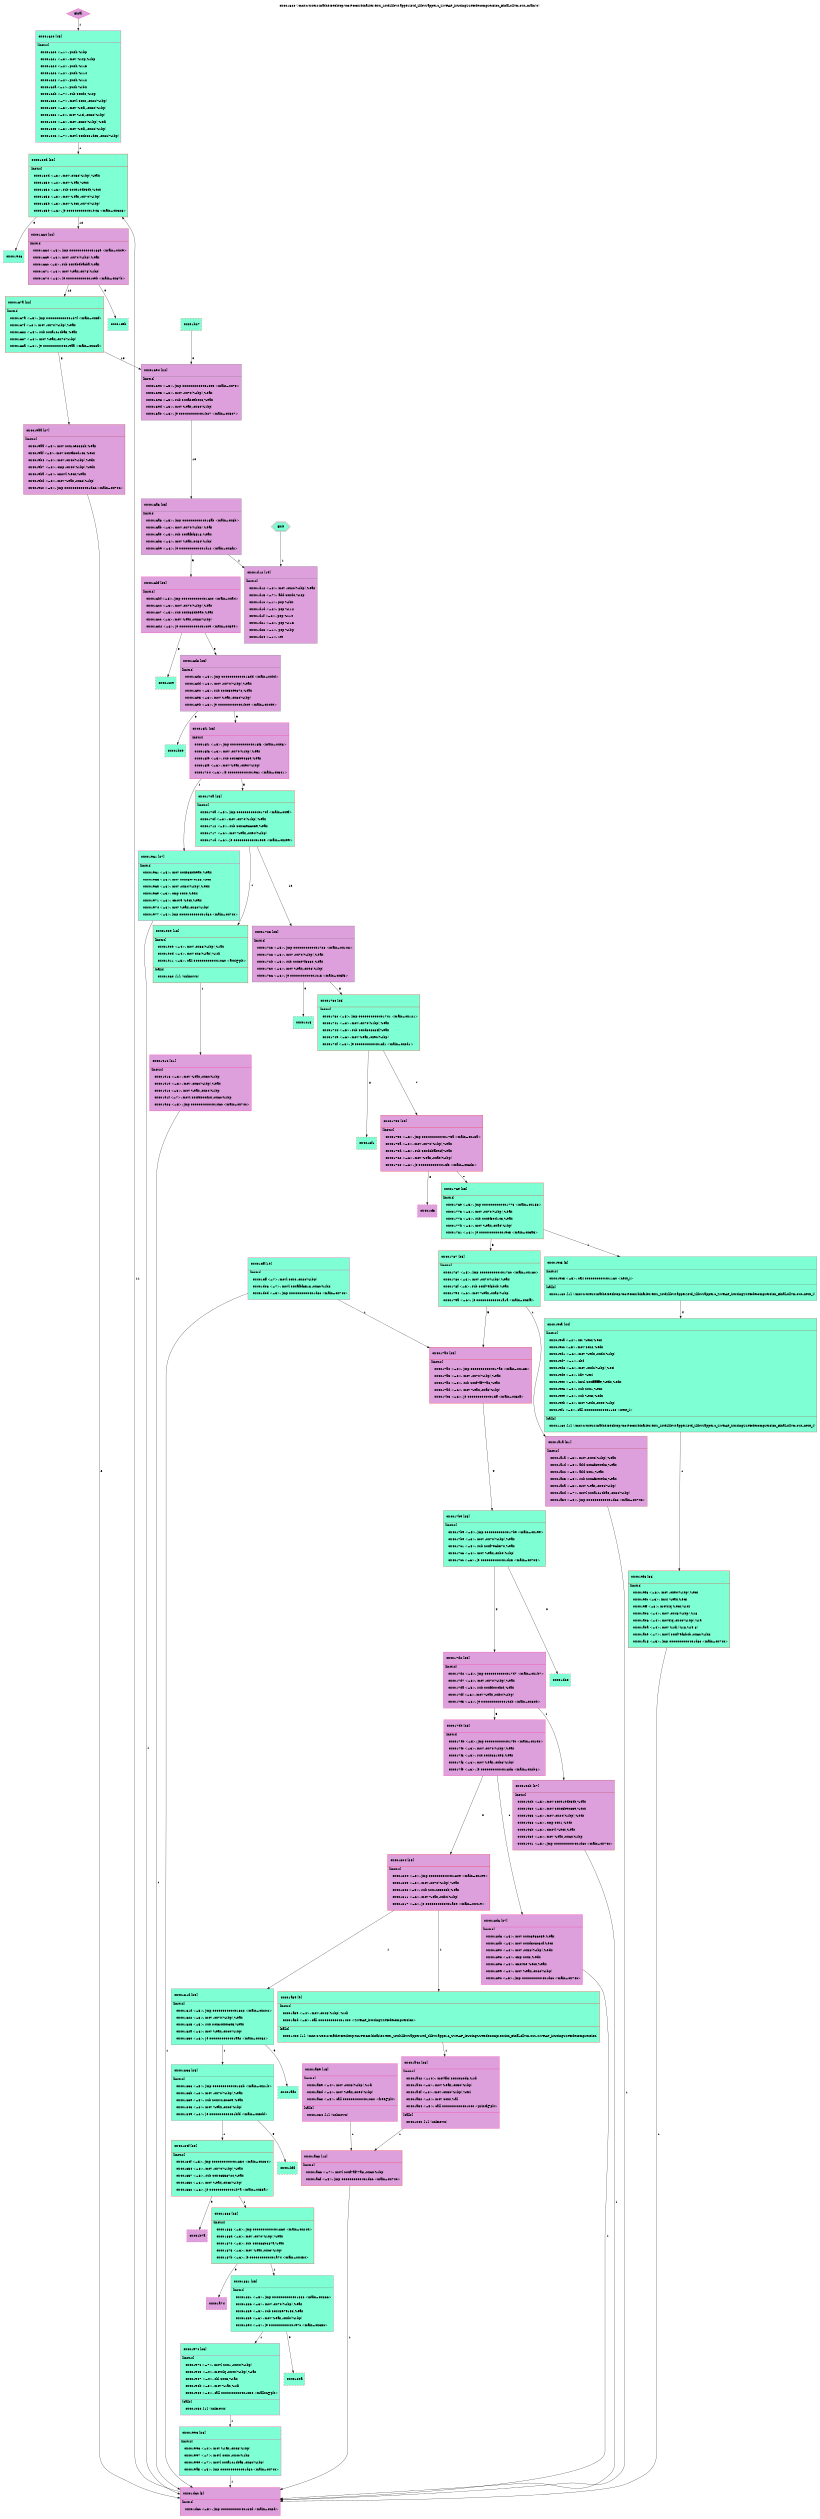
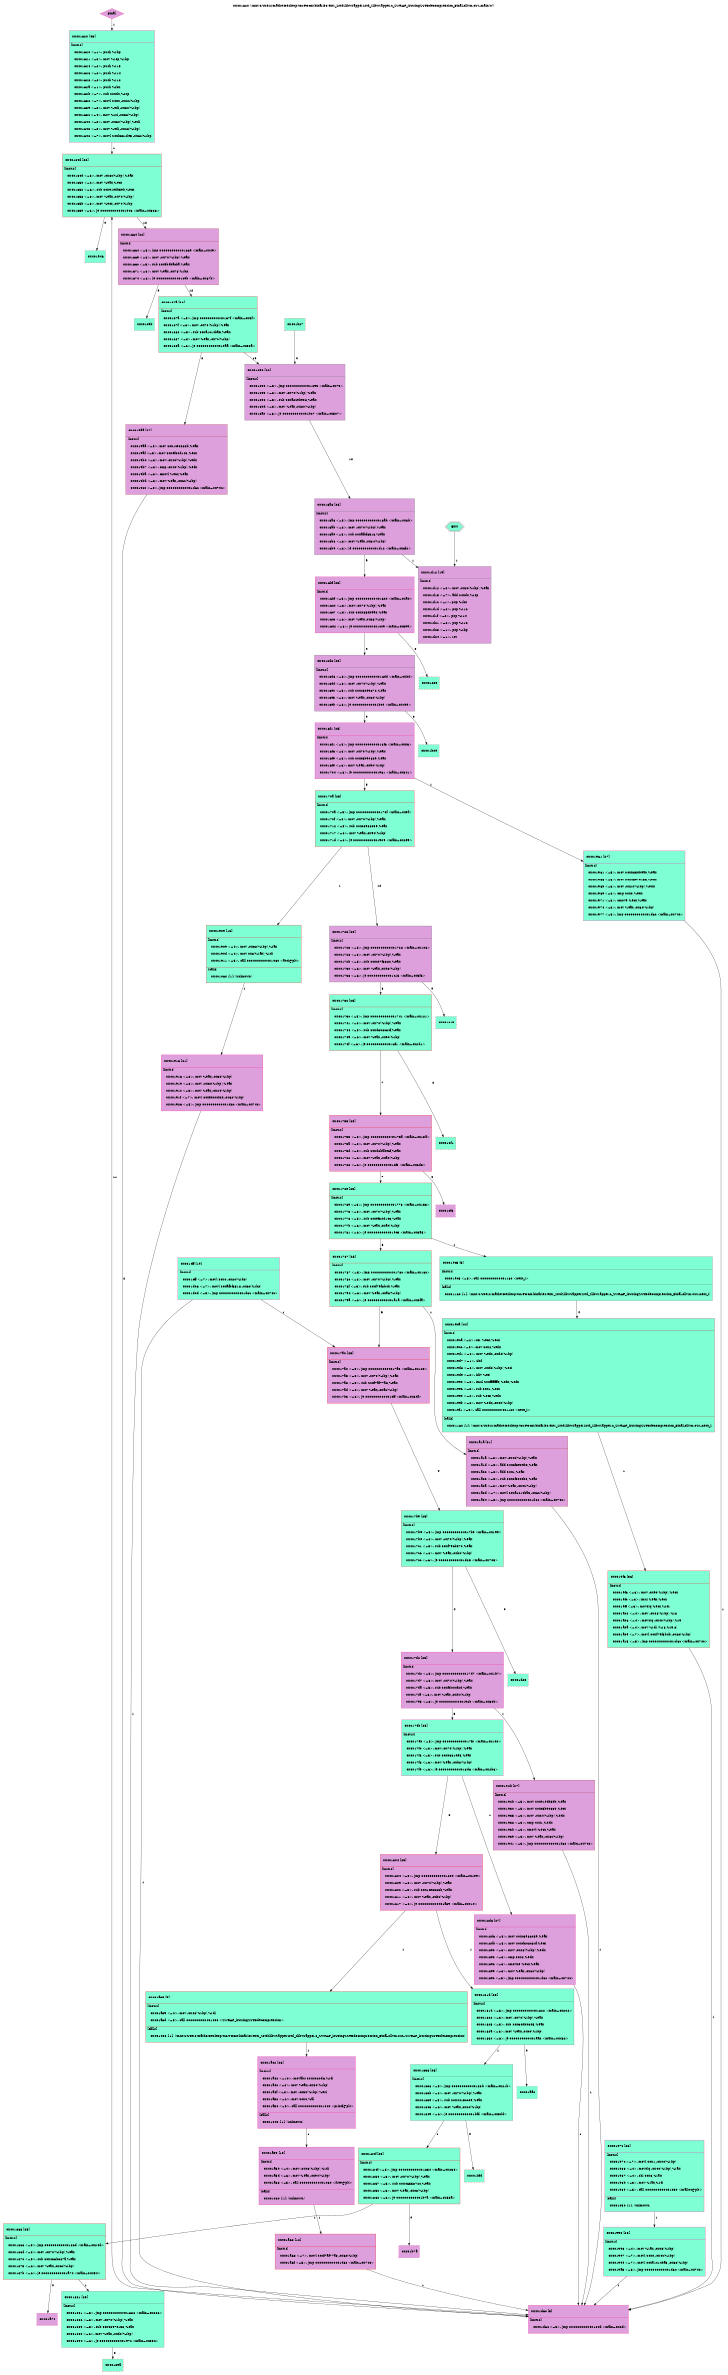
edge "0x40170a [25]" -> "0x401909 [13]": label " 7" -> " 1"
node "0x4017eb [25]": fillcolor plum -> aquamarine
edge "0x401a42 [23]" -> "0x401a68 [12]": now "0x401a42 [23]" -> "0x401a59 [15]"
edge "0x401881 [25]" -> "0x40197c [23]": removed, label "1"
